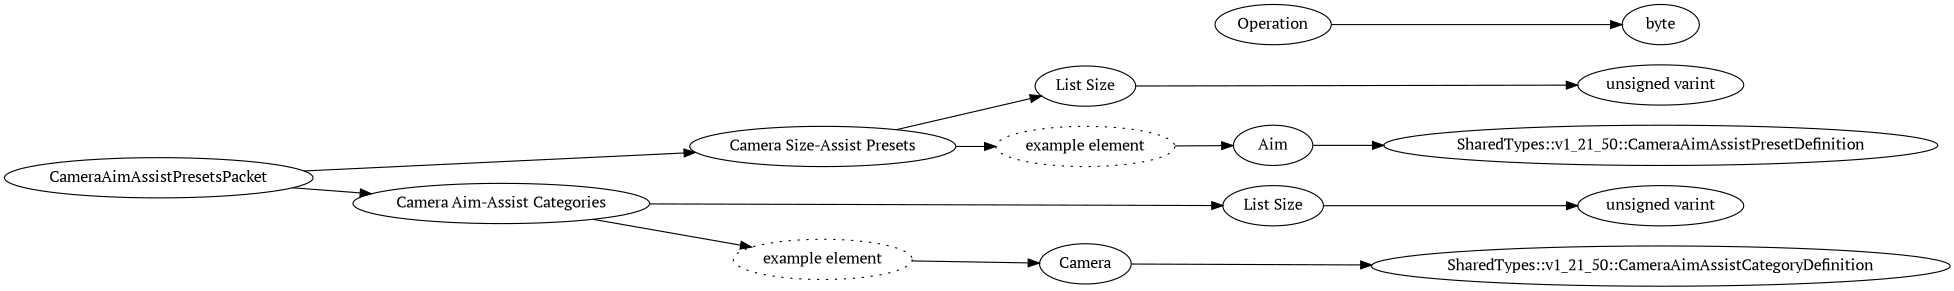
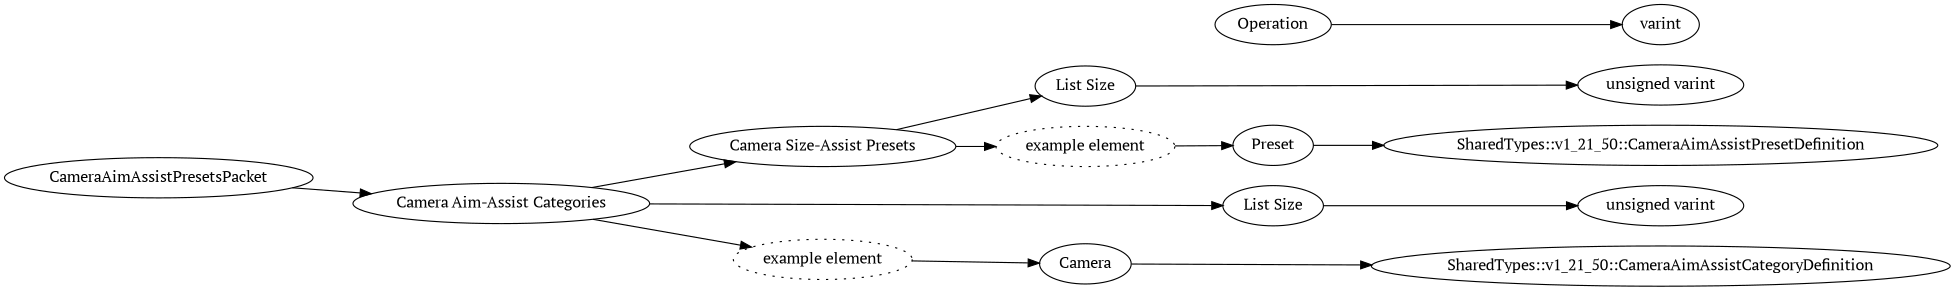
node "byte": label "byte" -> "varint"
node "Aim": label "Aim" -> "Preset"
edge "CameraAimAssistPresetsPacket" -> "Camera Size-Assist Presets": now "Camera Aim-Assist Categories" -> "Camera Size-Assist Presets"
